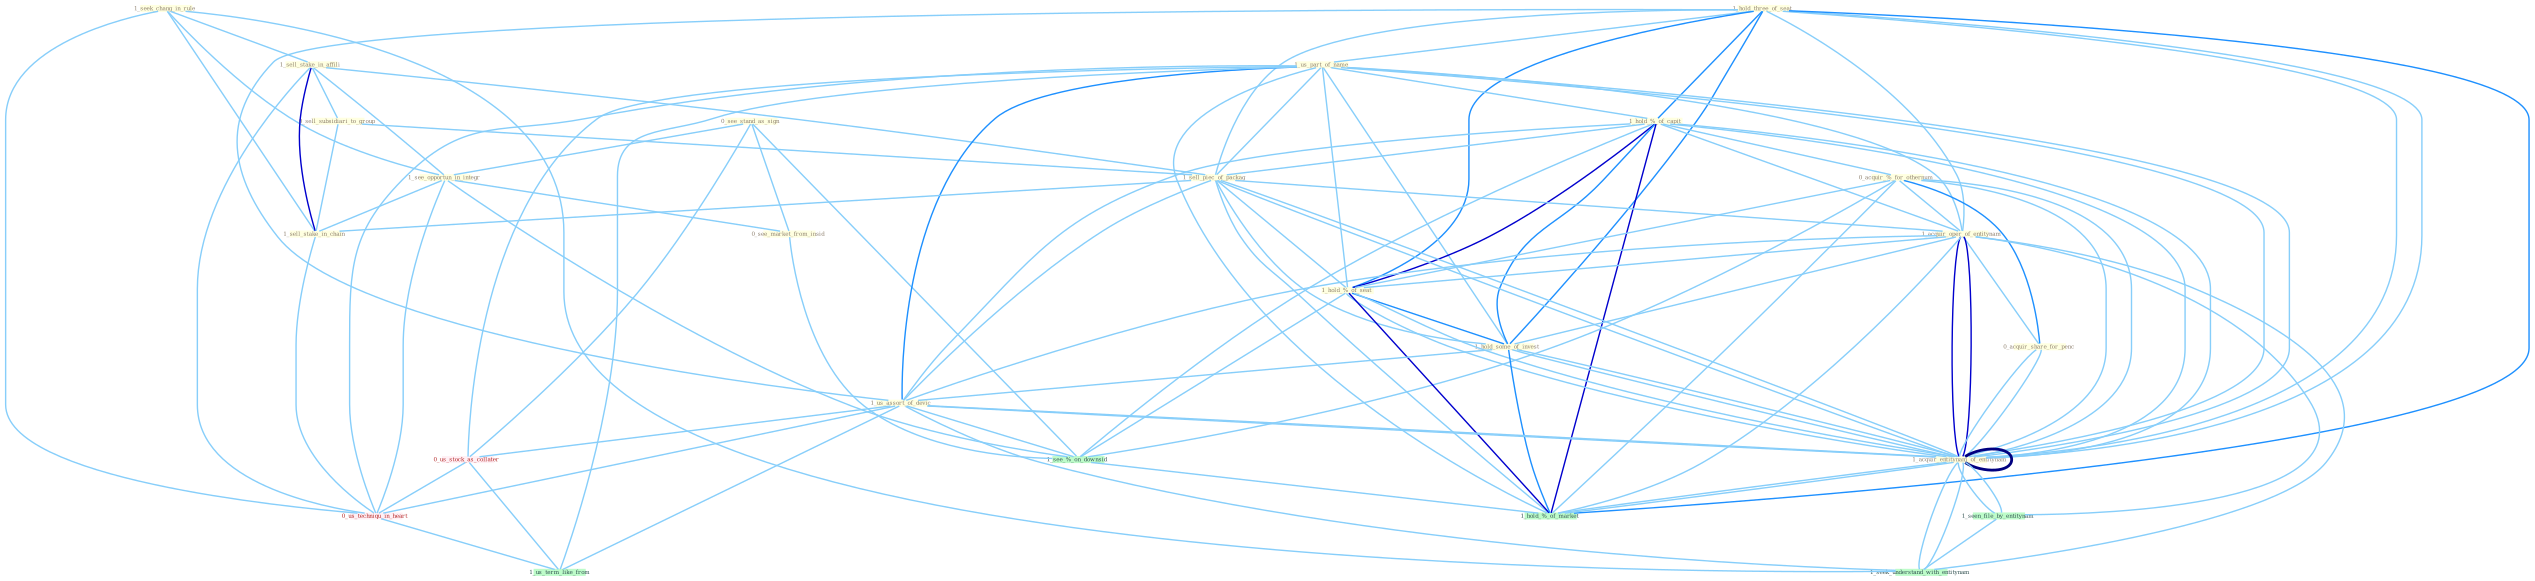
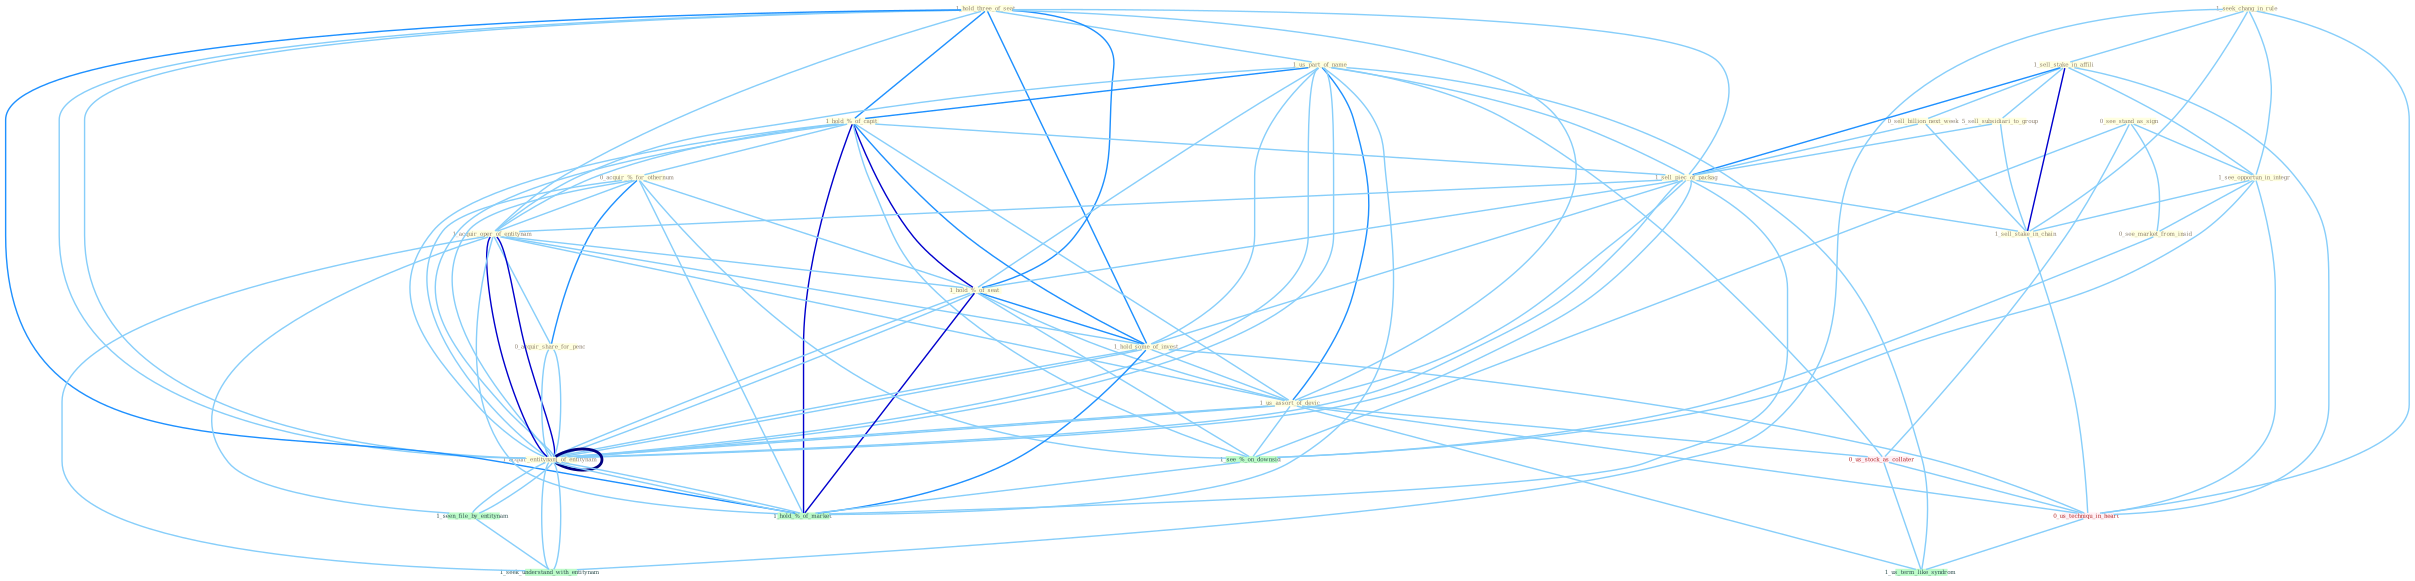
edge "1_us_part_of_name" -- "1_hold_%_of_capit": color #87cefa -> #1e90ff
edge "1_sell_stake_in_affili" -- "1_sell_piec_of_packag": color #87cefa -> #1e90ff
node "0_sell_subsidiari_to_group": label "0_sell_subsidiari_to_group" -> "5_sell_subsidiari_to_group"
edge "1_us_part_of_name" -- "0_us_techniqu_in_heart": now "1_hold_some_of_invest" -- "0_us_techniqu_in_heart"
node "0_sell_billion_next_week": added
edge "1_us_assort_of_devic" -- "1_seek_understand_with_entitynam": now "1_us_assort_of_devic" -- "1_hold_%_of_seat"
node "1_us_term_like_from": label "1_us_term_like_from" -> "1_us_term_like_syndrom"
